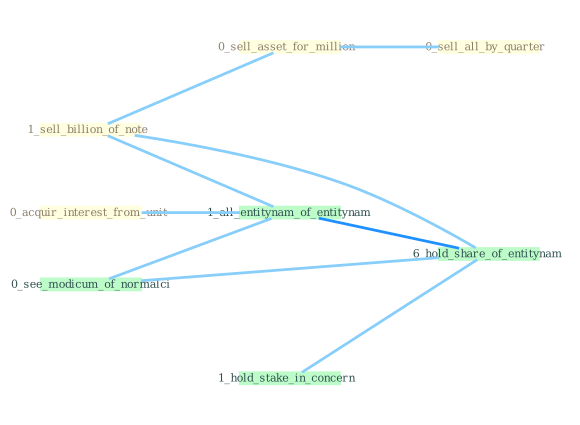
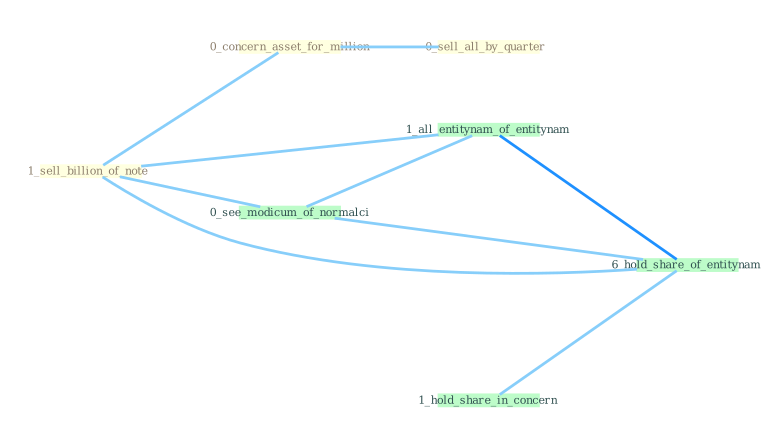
node "0_sell_asset_for_million": label "0_sell_asset_for_million" -> "0_concern_asset_for_million"
edge "1_sell_billion_of_note" -- "0_see_modicum_of_normalci": added
node "0_acquir_interest_from_unit": removed
node "1_hold_stake_in_concern": label "1_hold_stake_in_concern" -> "1_hold_share_in_concern"
